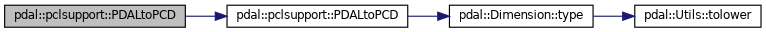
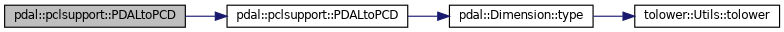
node "pdal::Utils::tolower": label "pdal::Utils::tolower" -> "tolower::Utils::tolower"
